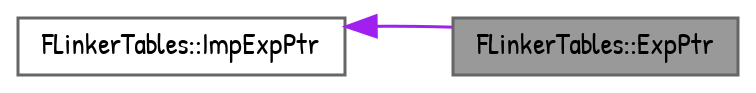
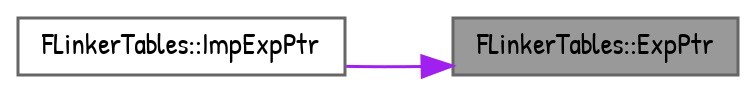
edge "FLinkerTables::ExpPtr" -> "FLinkerTables::ImpExpPtr": reversed
